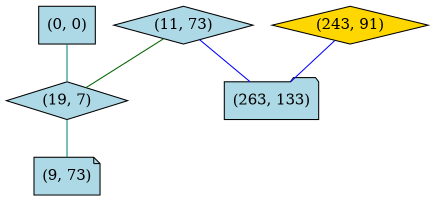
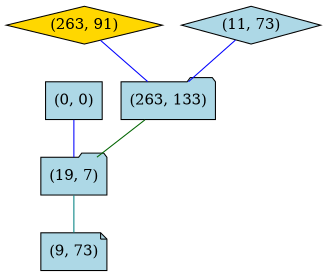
node "(243, 91)": label "(243, 91)" -> "(263, 91)"
edge "(0, 0)" -- "(19, 7)": color teal -> blue
edge "(11, 73)" -- "(19, 7)": now "(263, 133)" -- "(19, 7)"
node "(19, 7)": shape diamond -> folder
